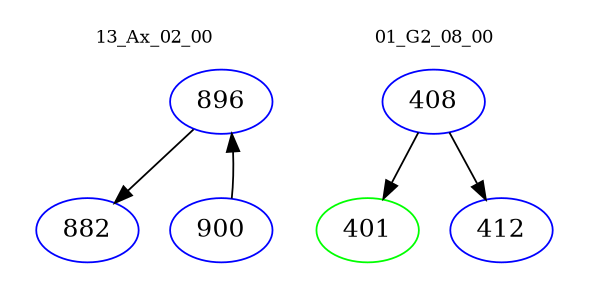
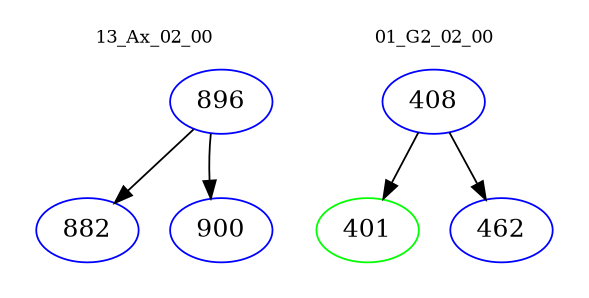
cluster "01_G2_08_00": label "01_G2_08_00" -> "01_G2_02_00"
edge "900" -> "896": reversed
node "412": label "412" -> "462"
